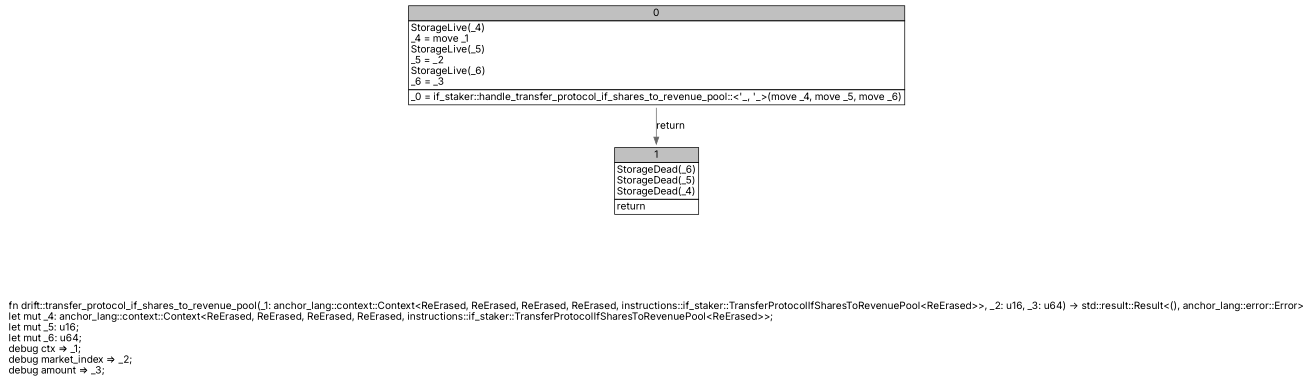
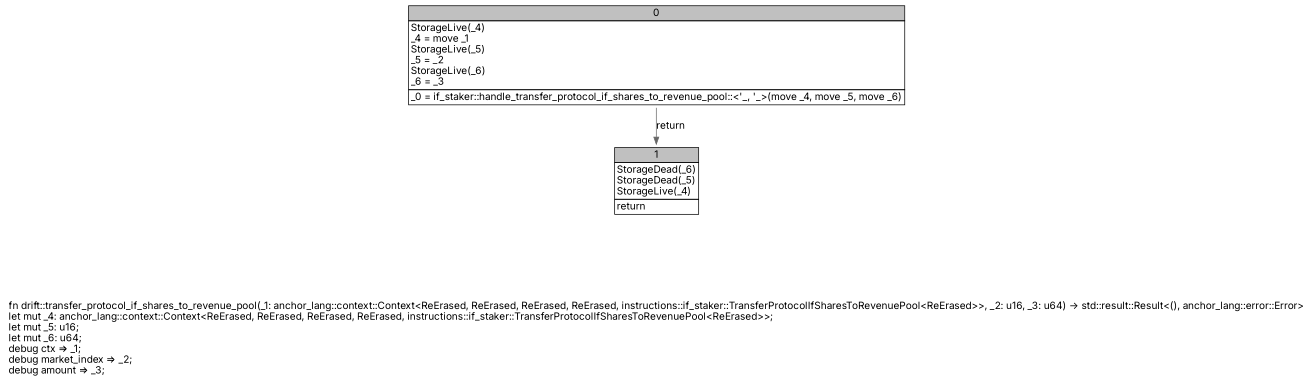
node "1": text "StorageDead(_4)" -> "StorageLive(_4)"
